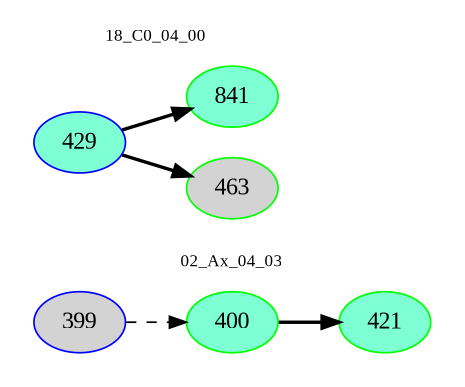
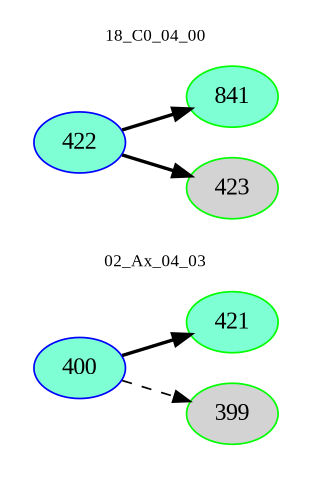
node "429": label "429" -> "422"
node "463": label "463" -> "423"
node "399": color blue -> green
edge "399" -> "400": reversed
node "400": color green -> blue
